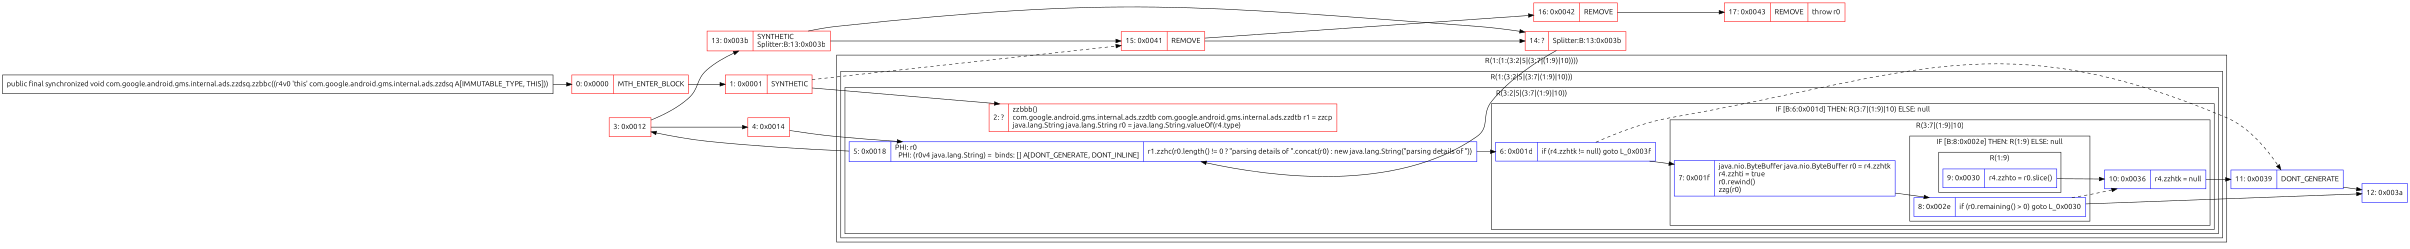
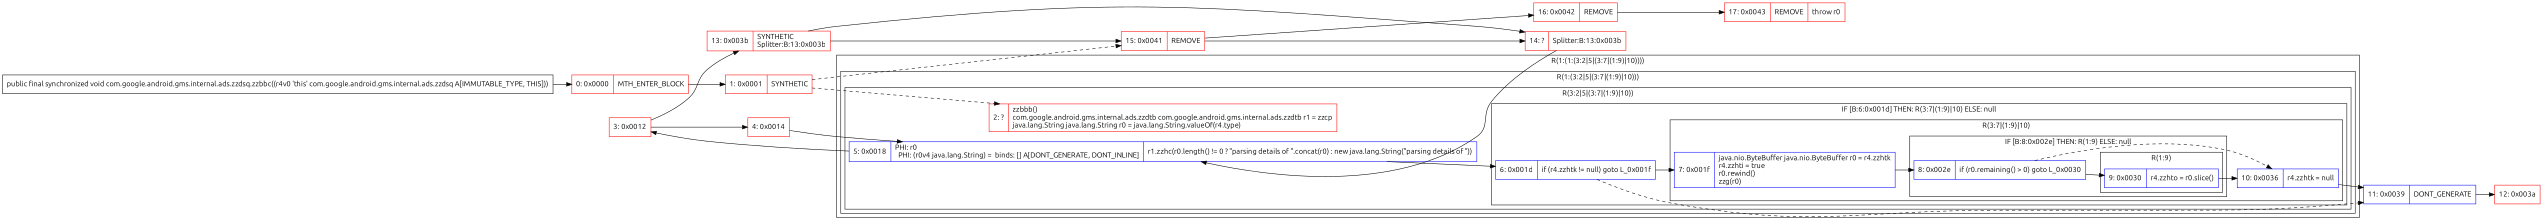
edge "1: 0x0001" -> "2: ?": style solid -> dashed
node "6: 0x001d": text "if (r4.zzhtk != null) goto L_0x003f" -> "if (r4.zzhtk != null) goto L_0x001f"
node "12: 0x003a": color blue -> red
edge "8: 0x002e" -> "12: 0x003a": now "8: 0x002e" -> "9: 0x0030"
